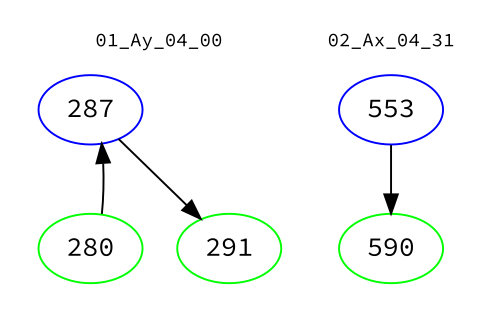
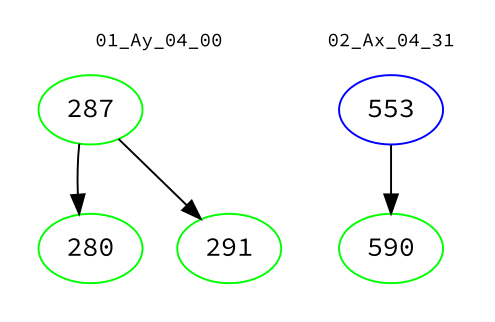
node "287": color blue -> green
edge "280" -> "287": reversed
